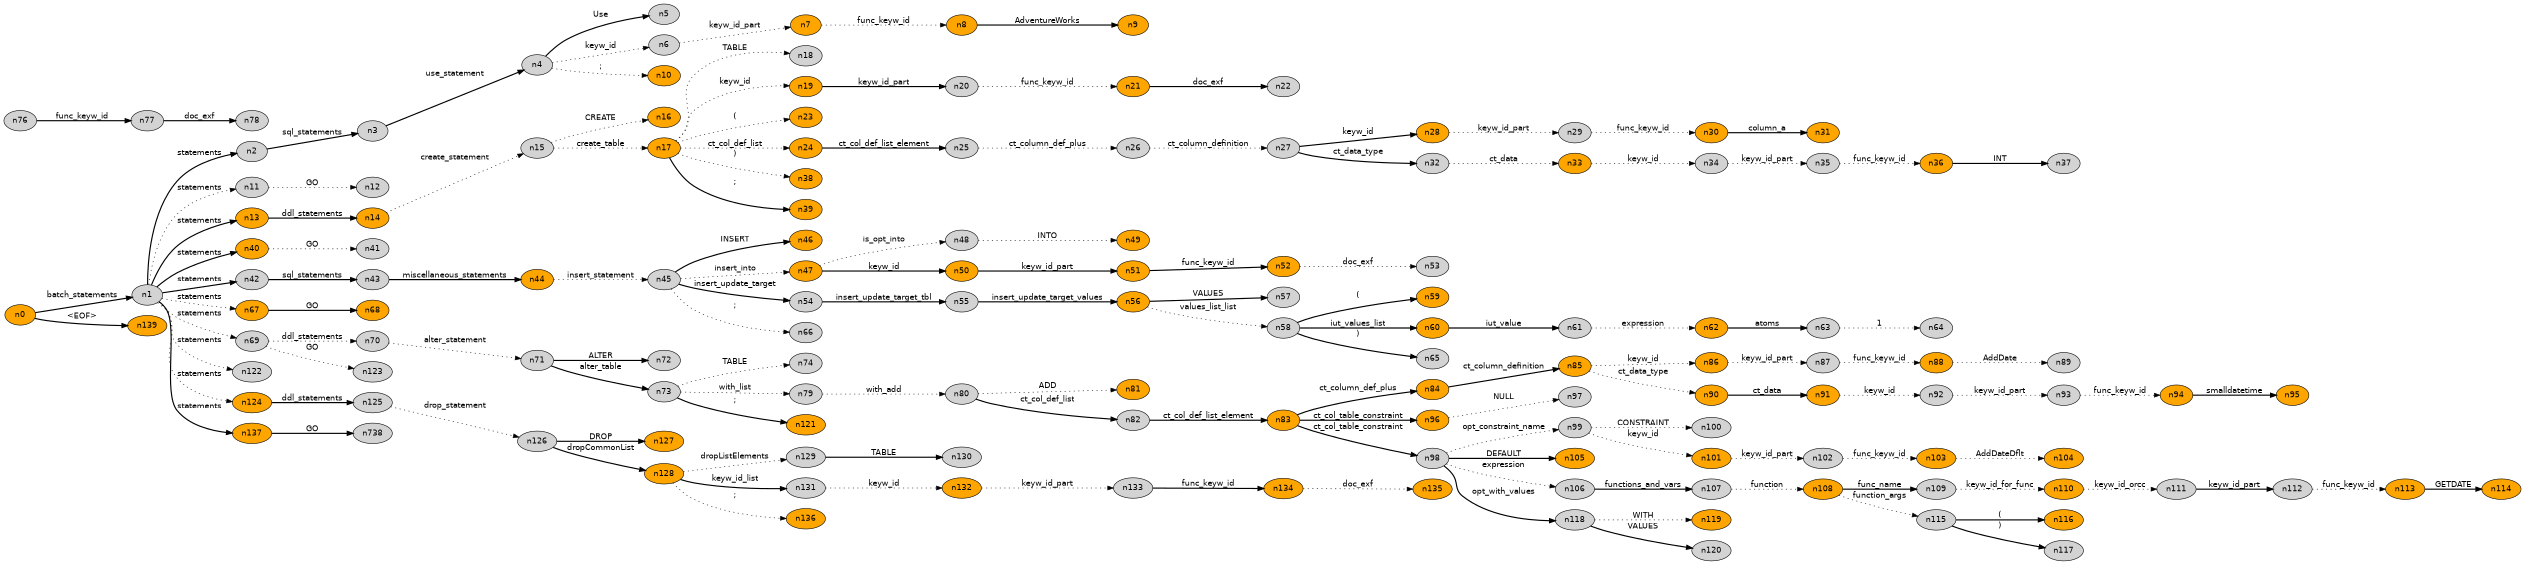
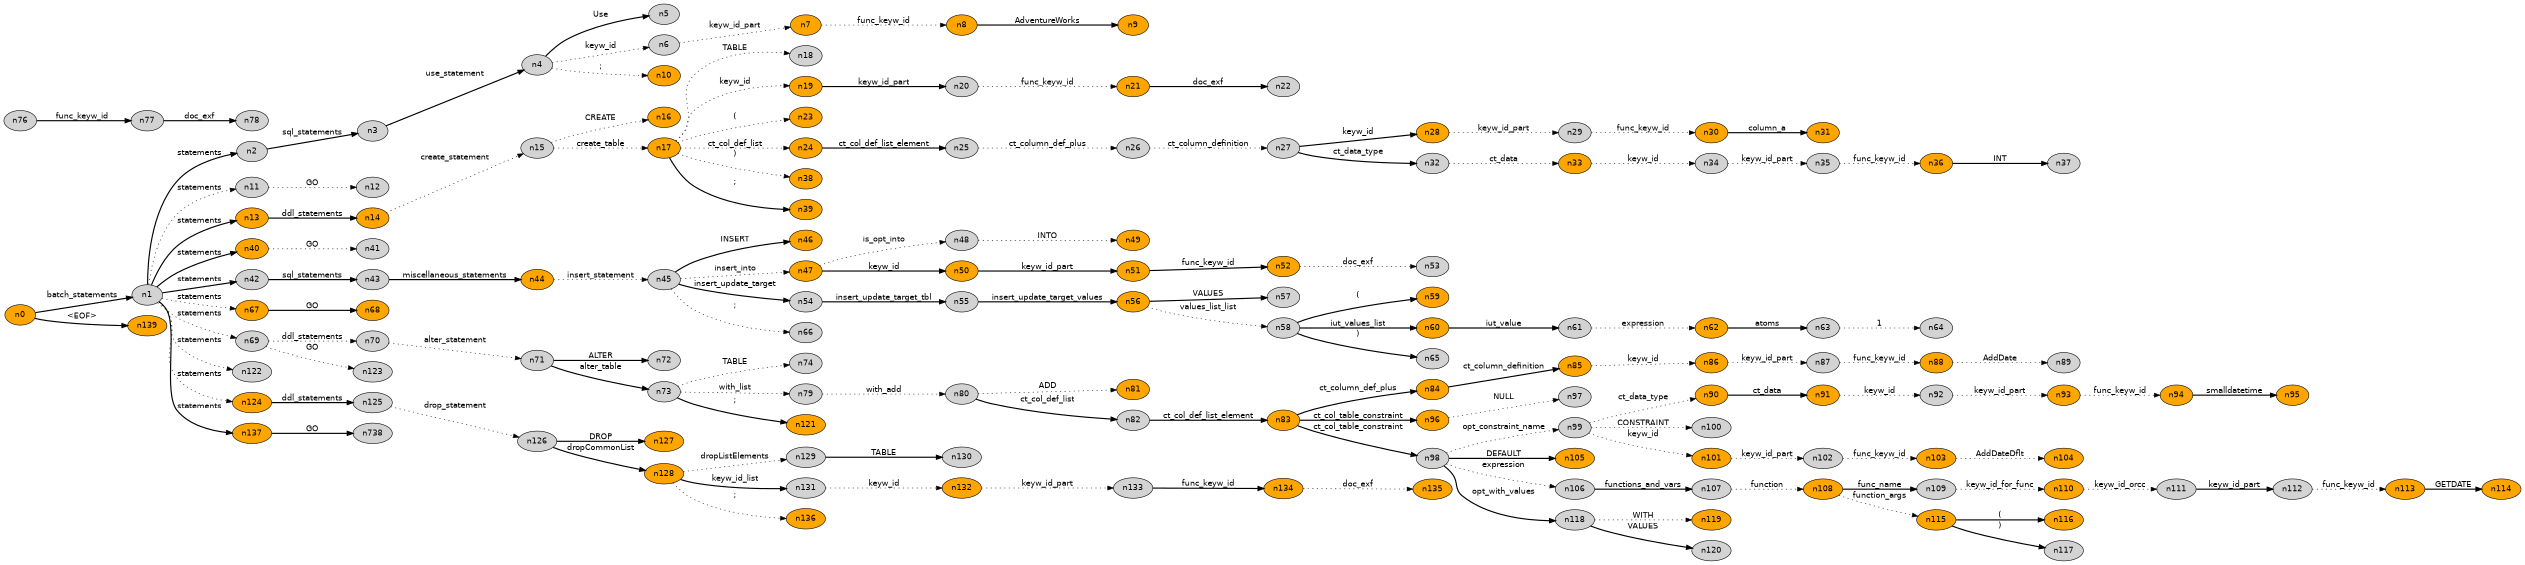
edge "n85" -> "n90": now "n99" -> "n90"
node "n93": fillcolor lightgrey -> orange
node "n115": fillcolor lightgrey -> orange
